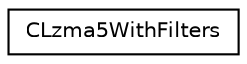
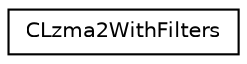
node "CLzma5WithFilters": label "CLzma5WithFilters" -> "CLzma2WithFilters"
